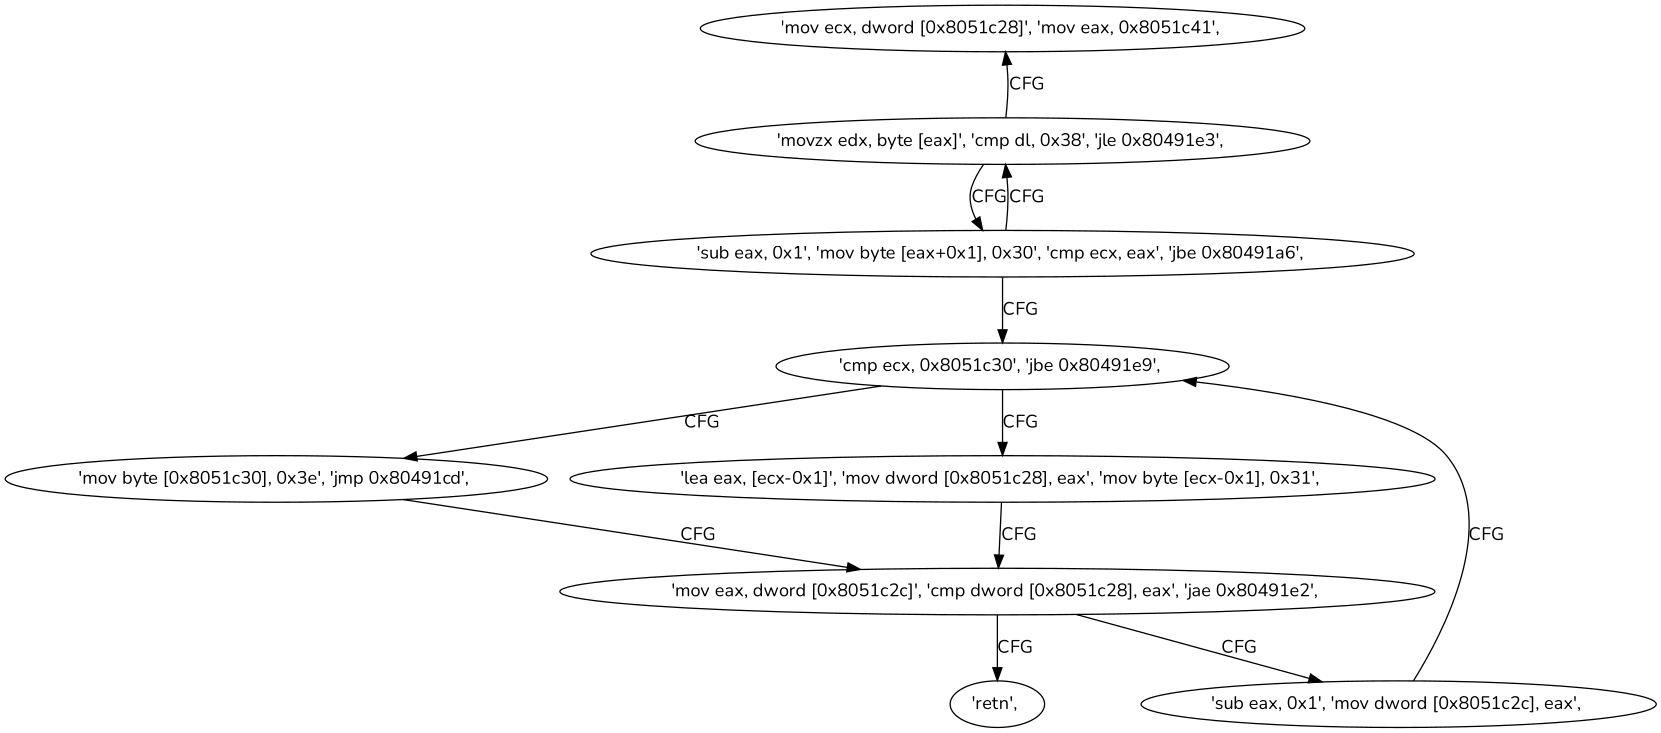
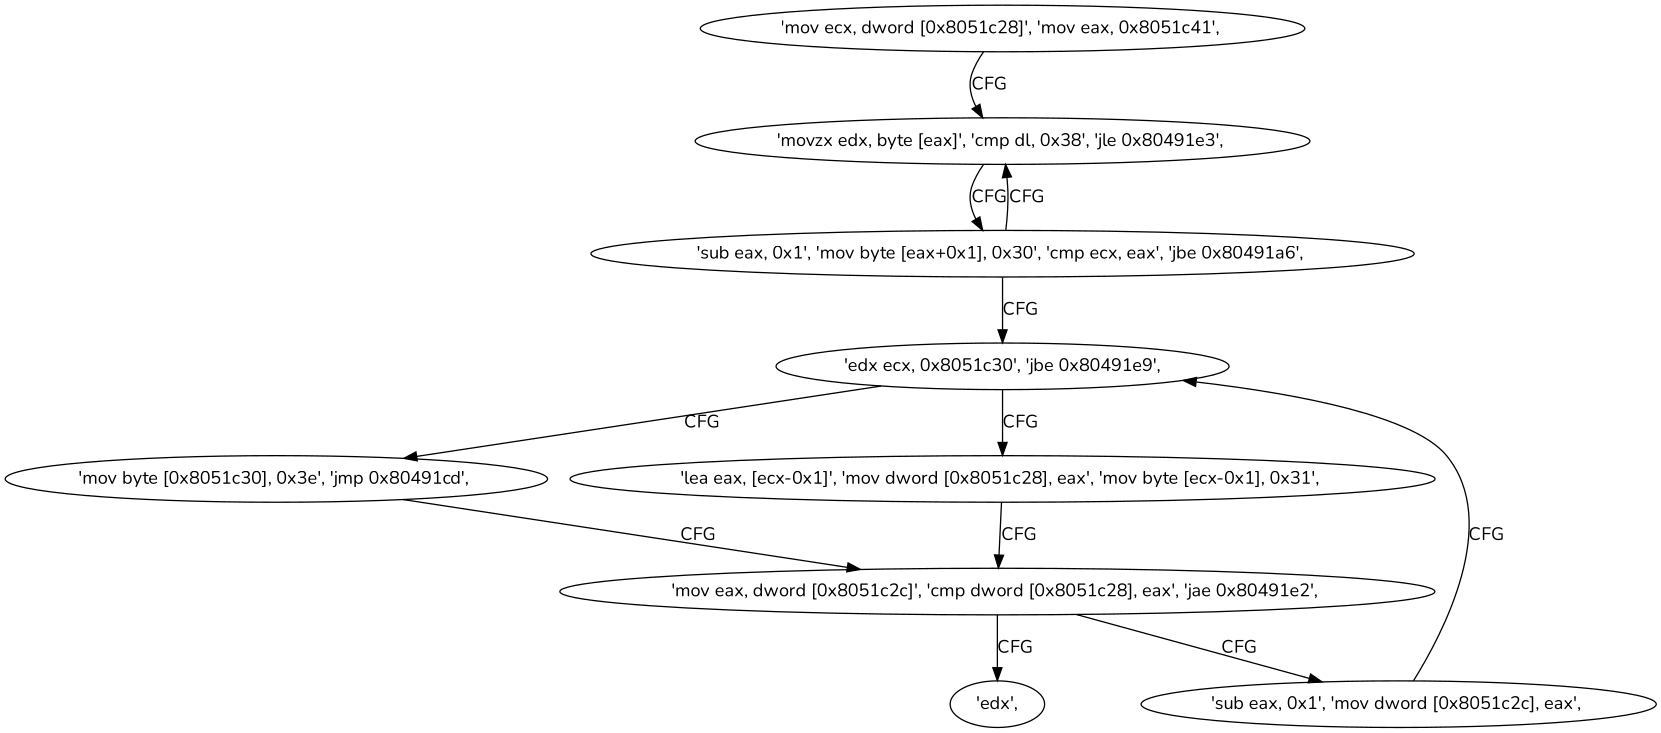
edge "'movzx edx, byte [eax]', 'cmp dl, 0x38', 'jle 0x80491e3'," -> "'mov ecx, dword [0x8051c28]', 'mov eax, 0x8051c41',": reversed
node "'cmp ecx, 0x8051c30', 'jbe 0x80491e9',": label "'cmp ecx, 0x8051c30', 'jbe 0x80491e9'," -> "'edx ecx, 0x8051c30', 'jbe 0x80491e9',"
node "'retn',": label "'retn'," -> "'edx',"
